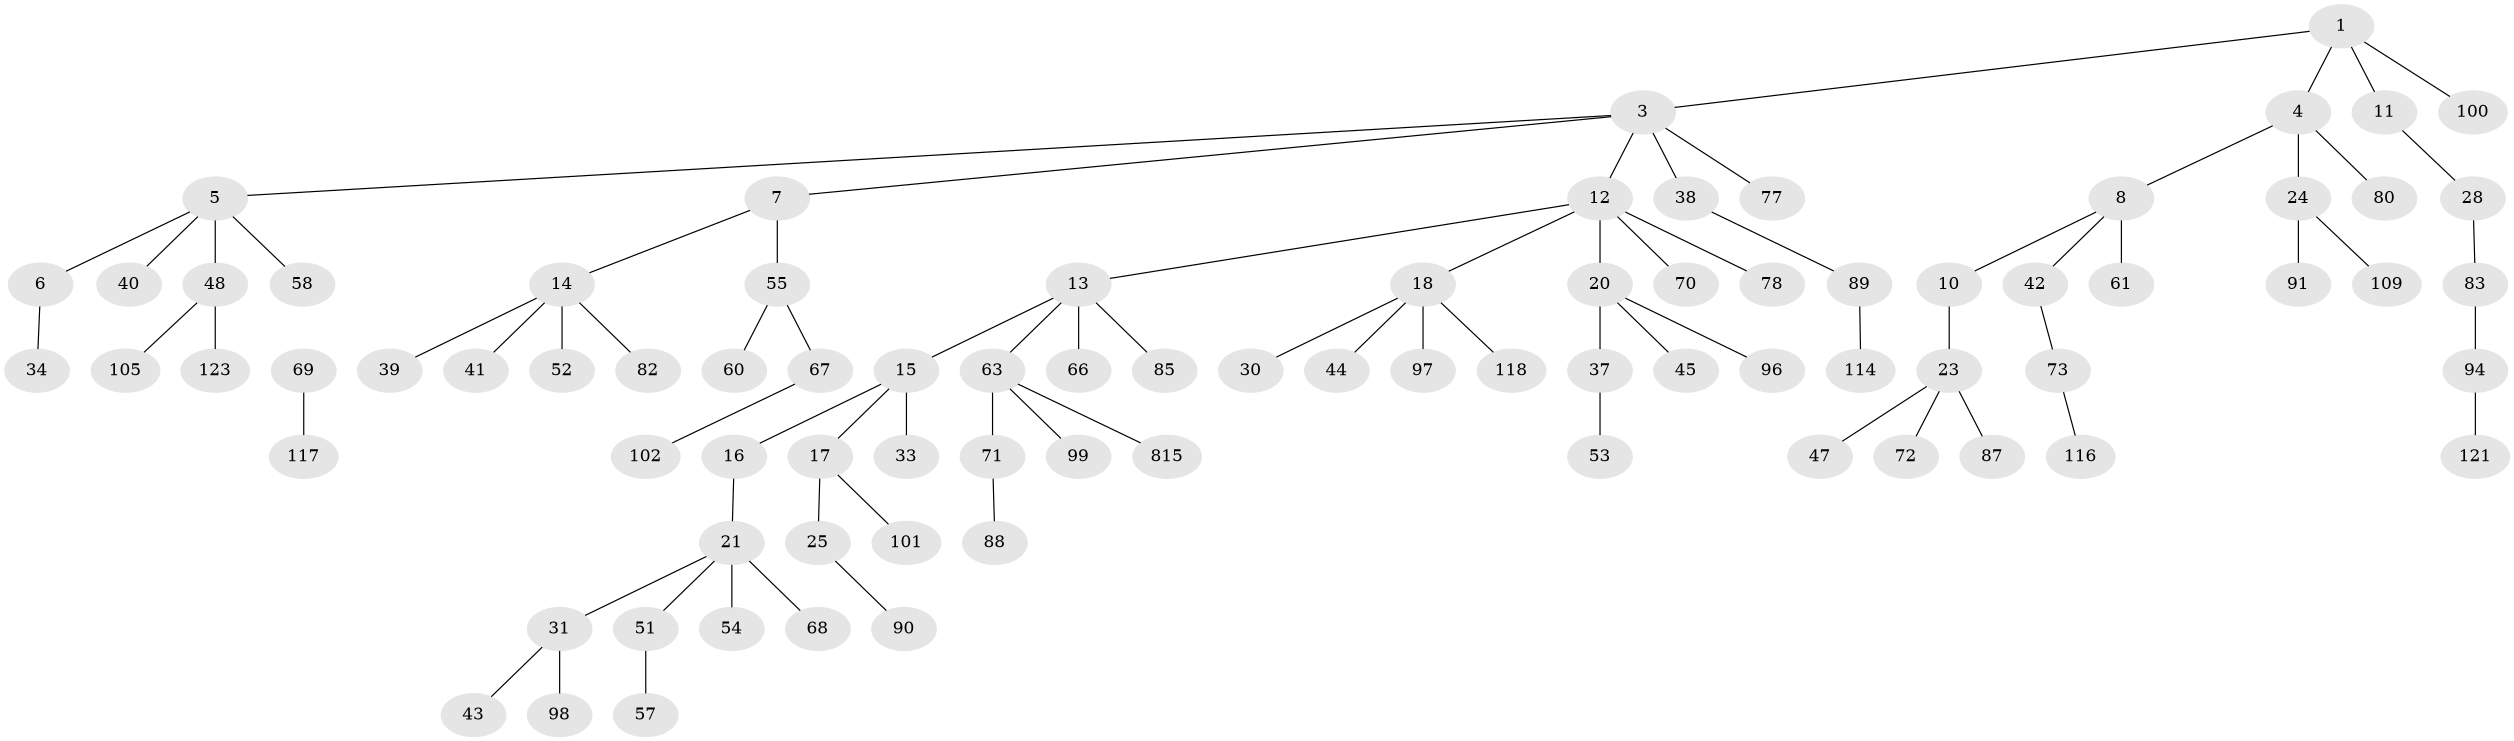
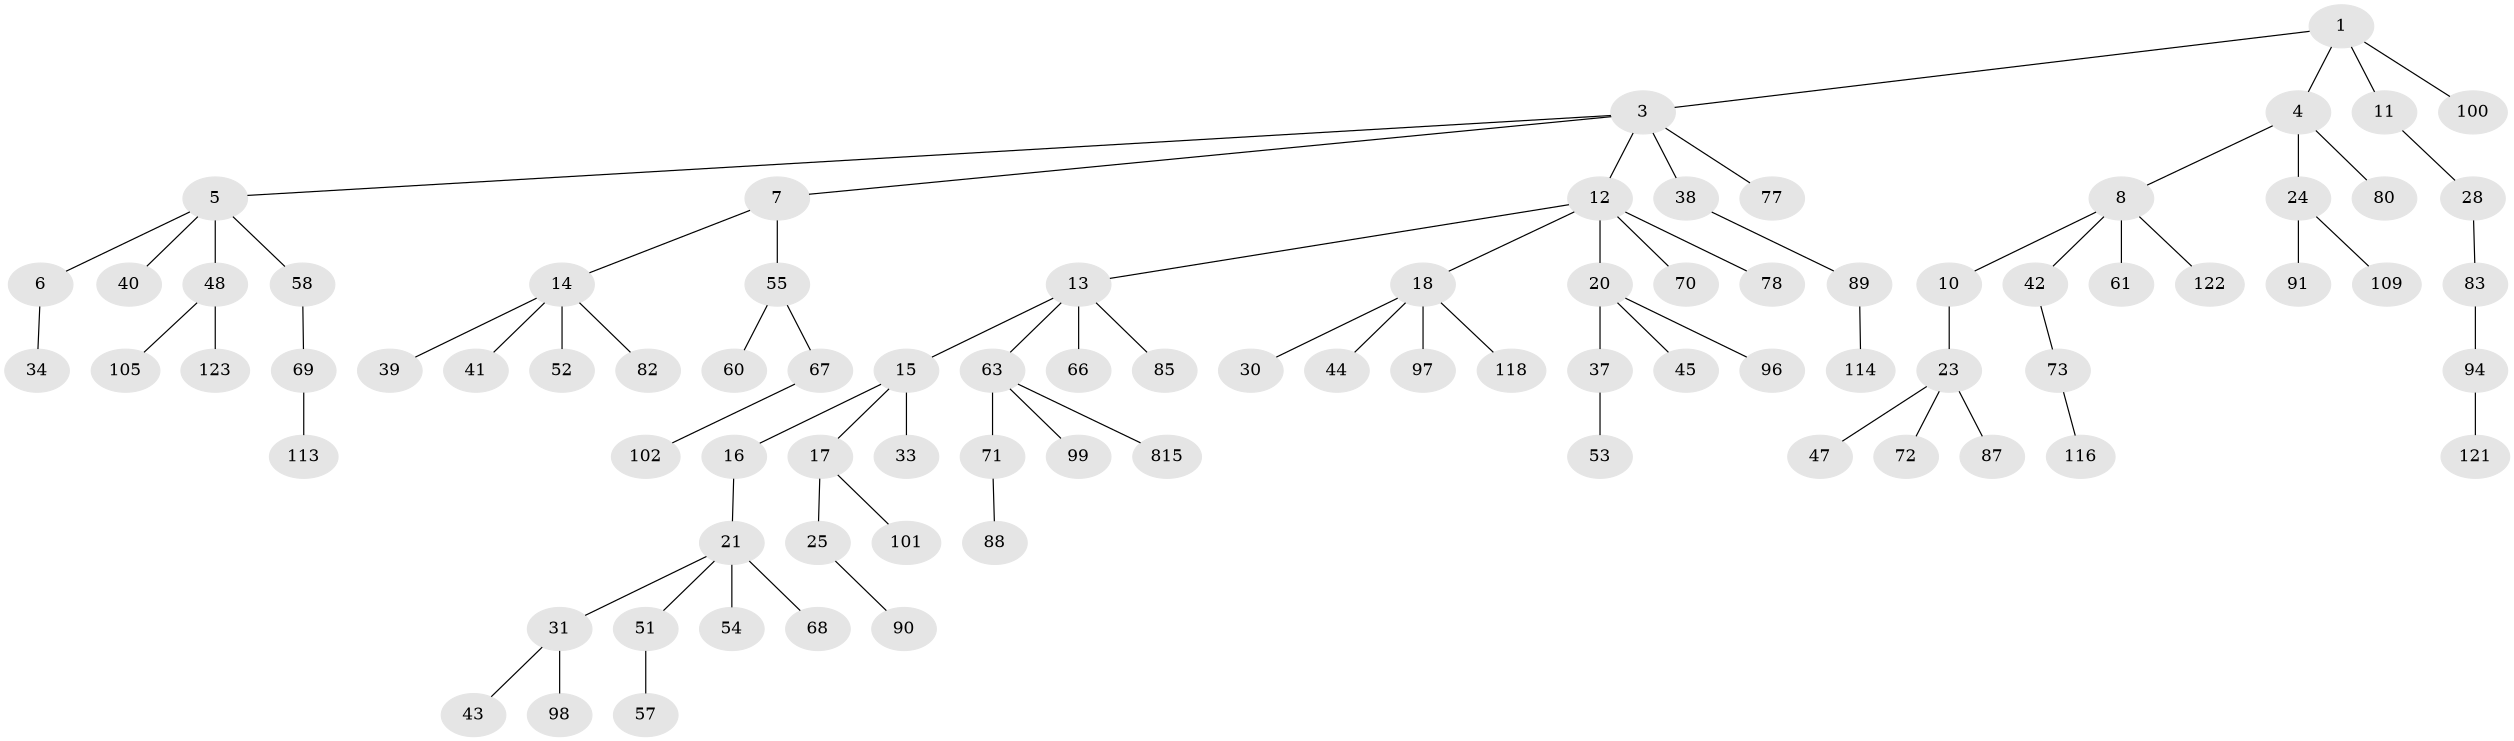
node "122": added
edge "58" -- "69": added
node "117": label "117" -> "113"
